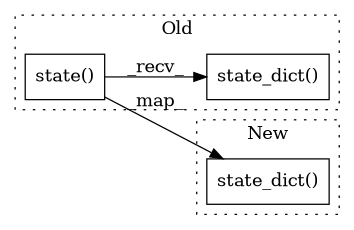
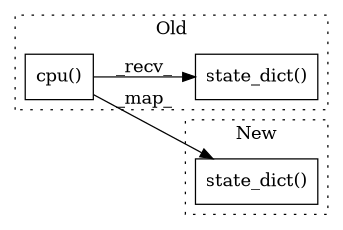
node "state()": label "state()" -> "cpu()"
